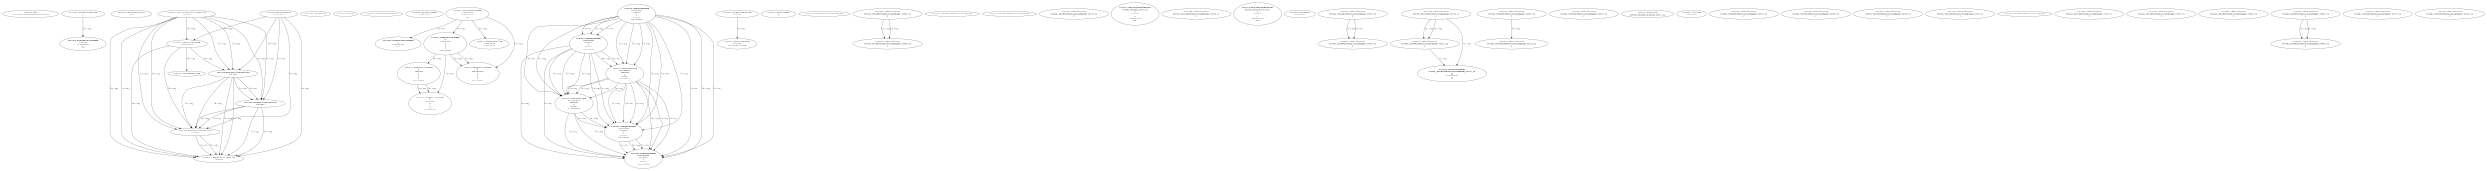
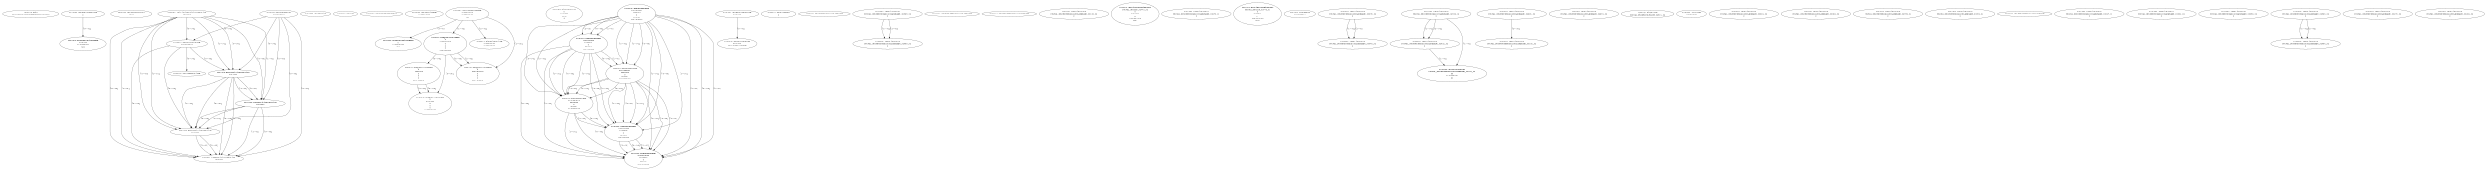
node "4215383.VirtualAlloc 0 1310704 4096 4": added
